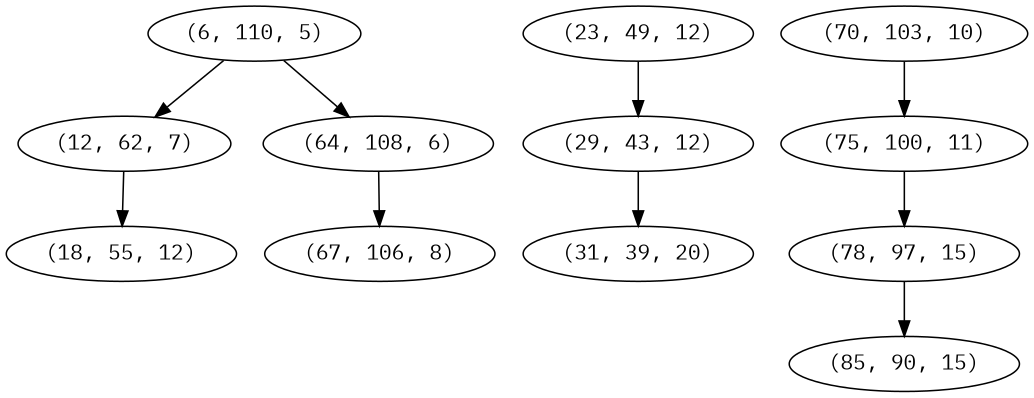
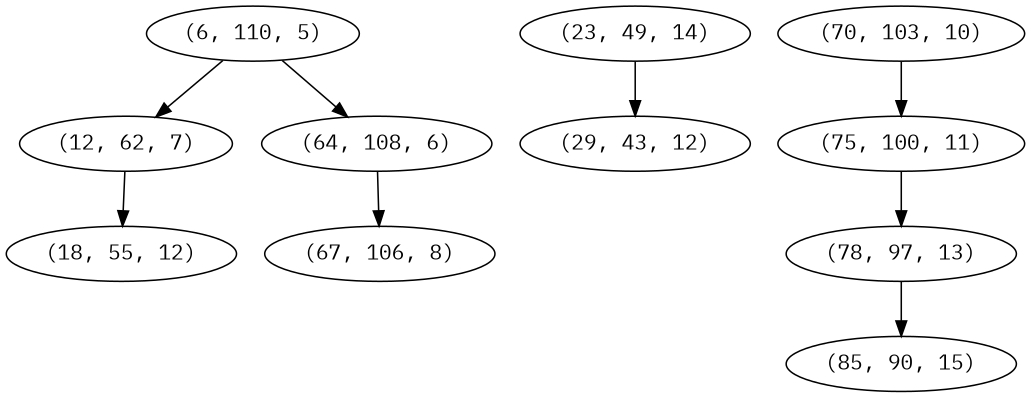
node "(23, 49, 12)": label "(23, 49, 12)" -> "(23, 49, 14)"
node "(31, 39, 20)": removed
node "(78, 97, 15)": label "(78, 97, 15)" -> "(78, 97, 13)"
